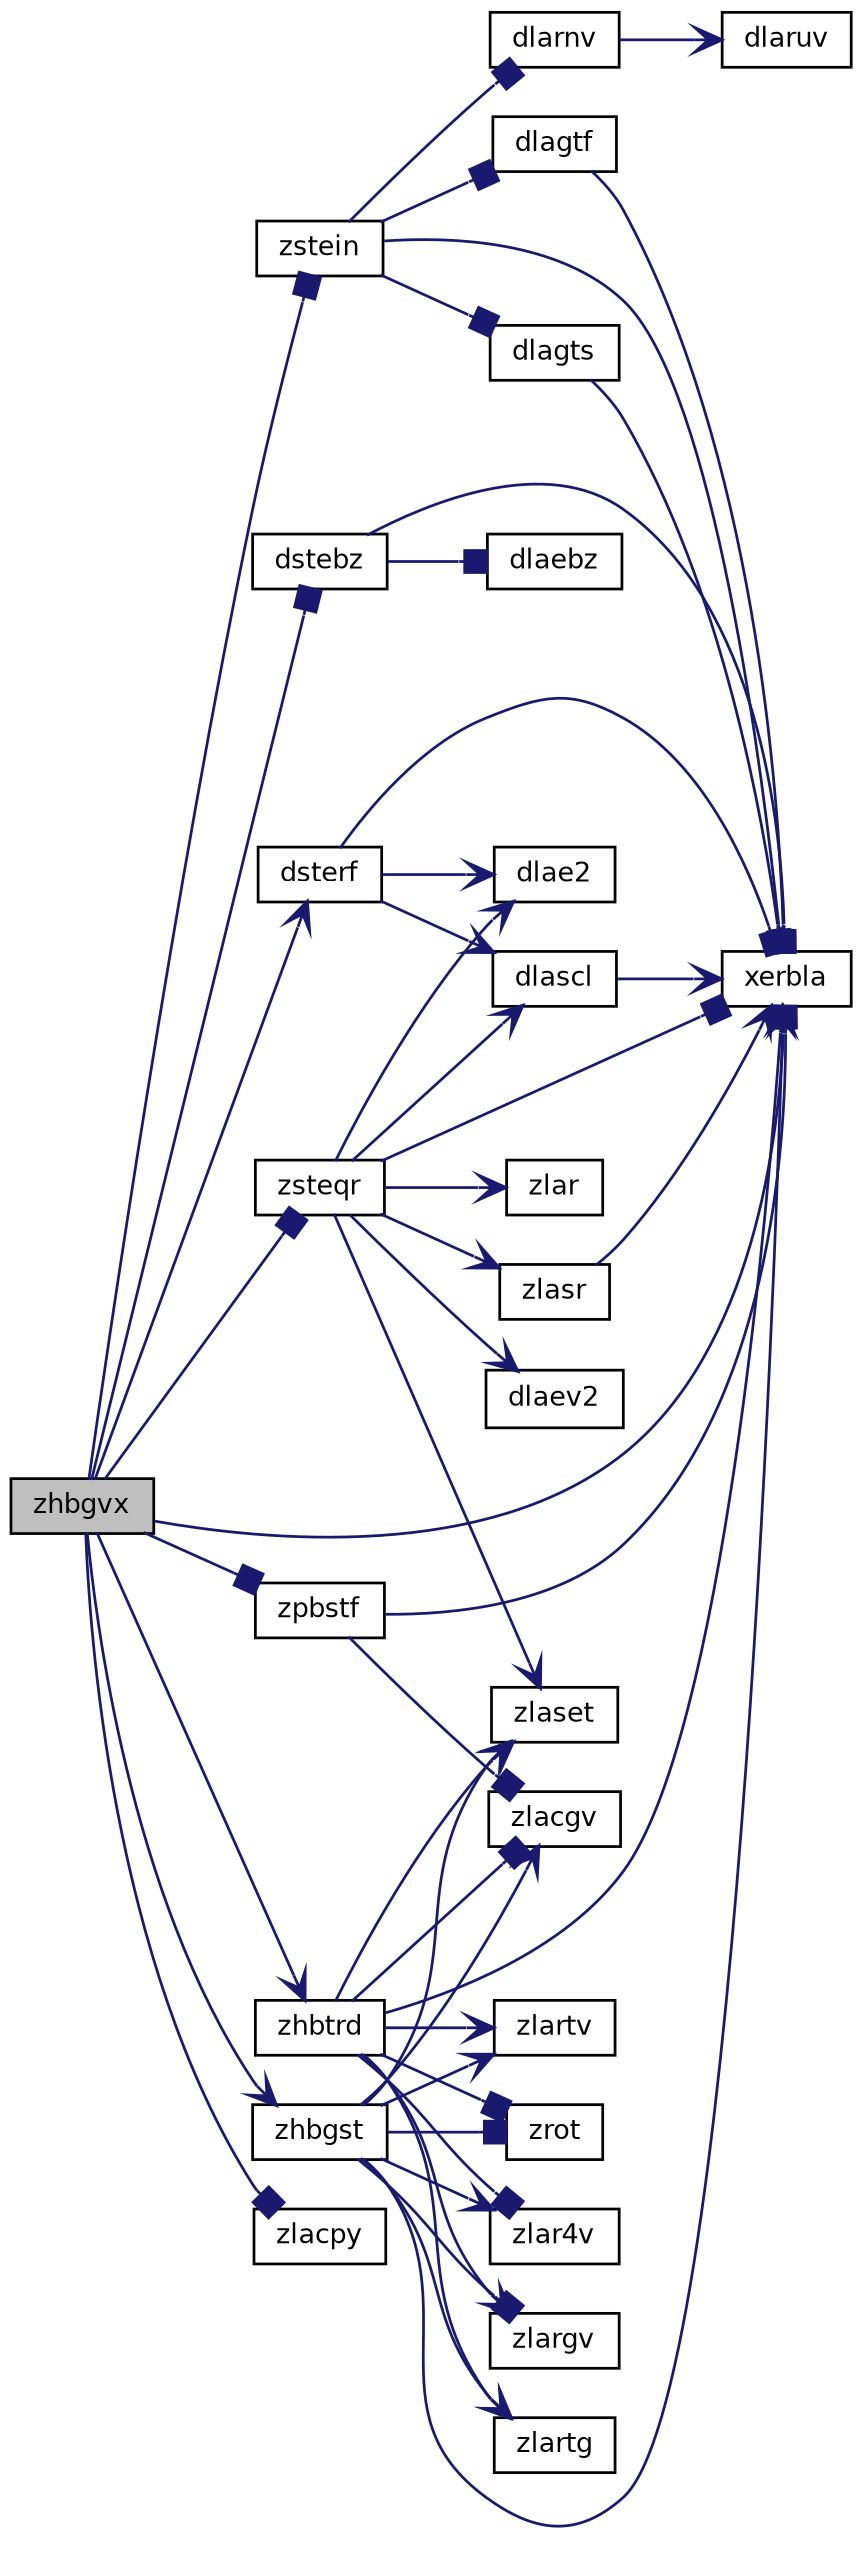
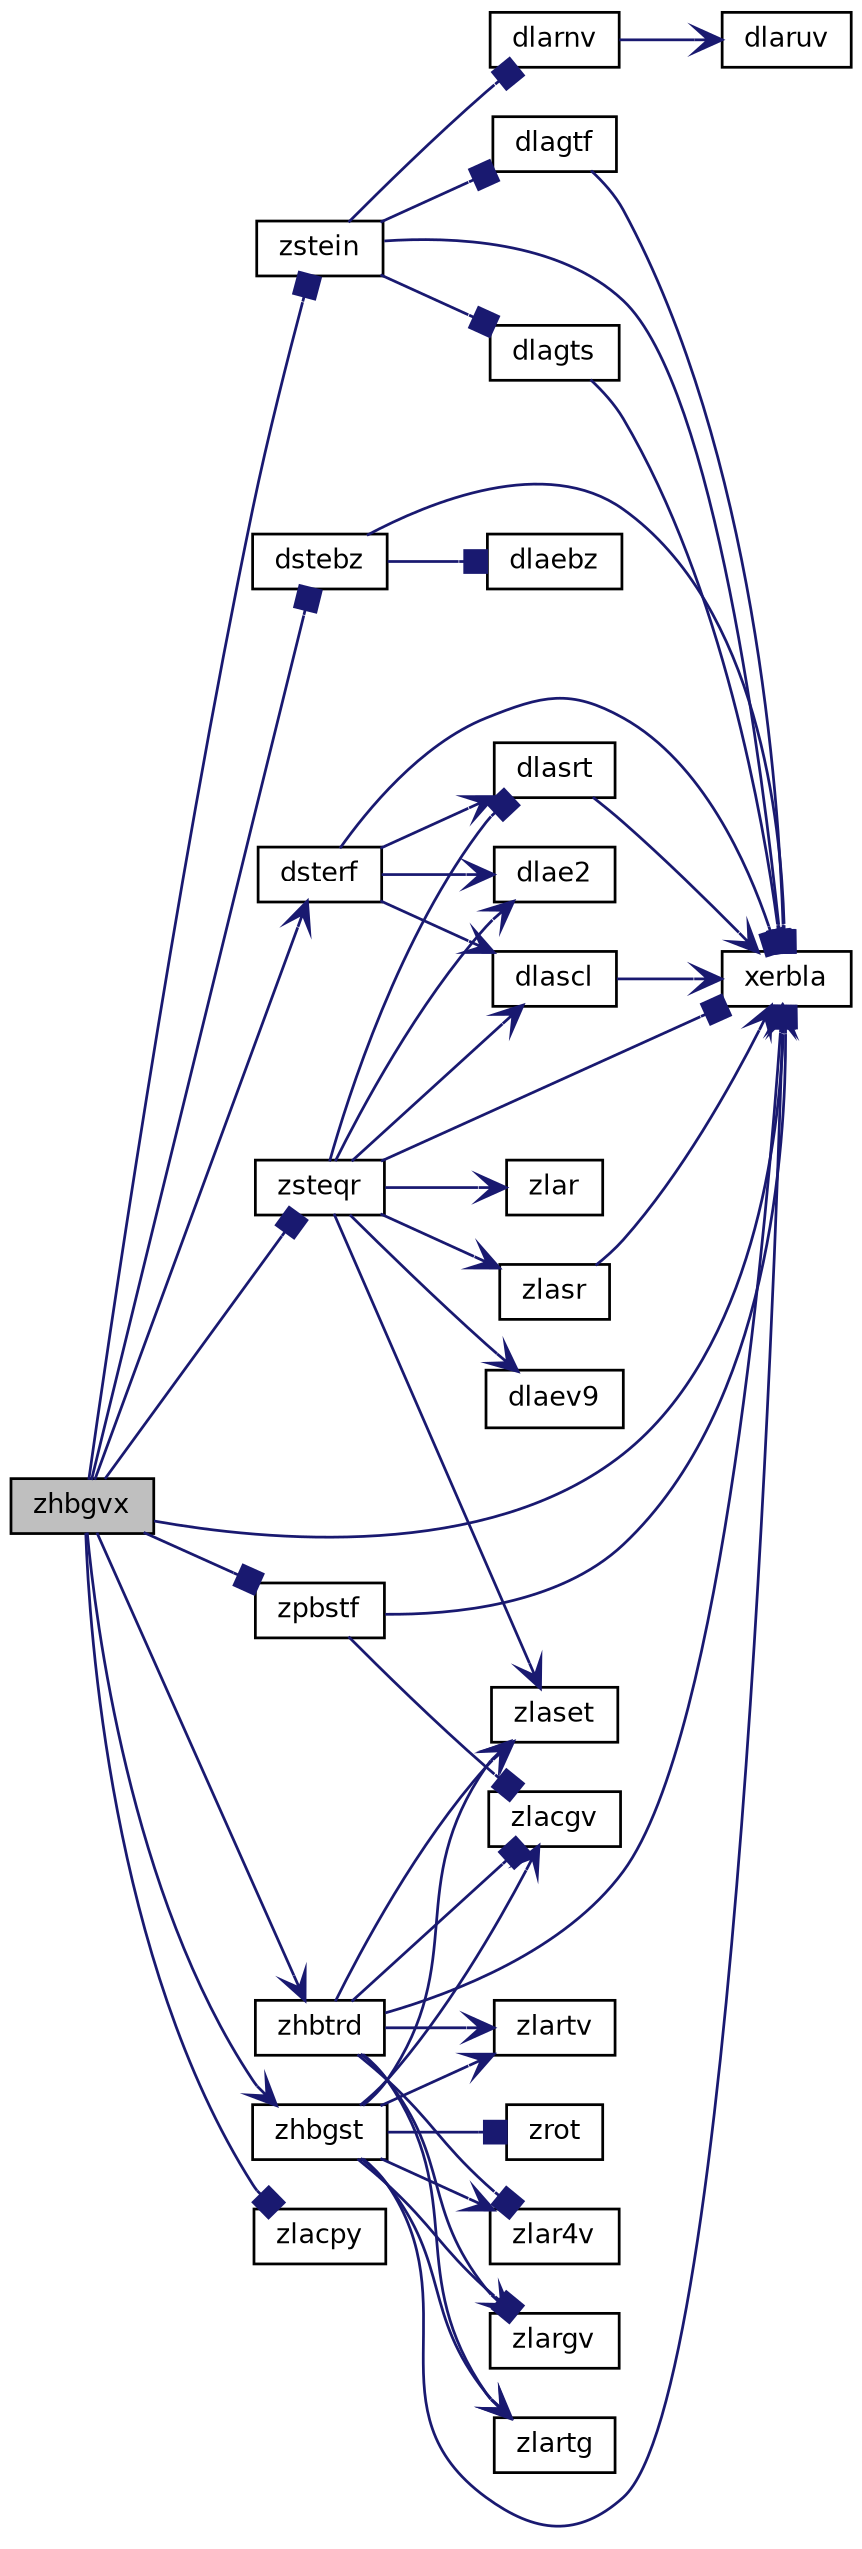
node "dlasrt": added
node "dlaev2": label "dlaev2" -> "dlaev9"
edge "zhbtrd" -> "zrot": removed
